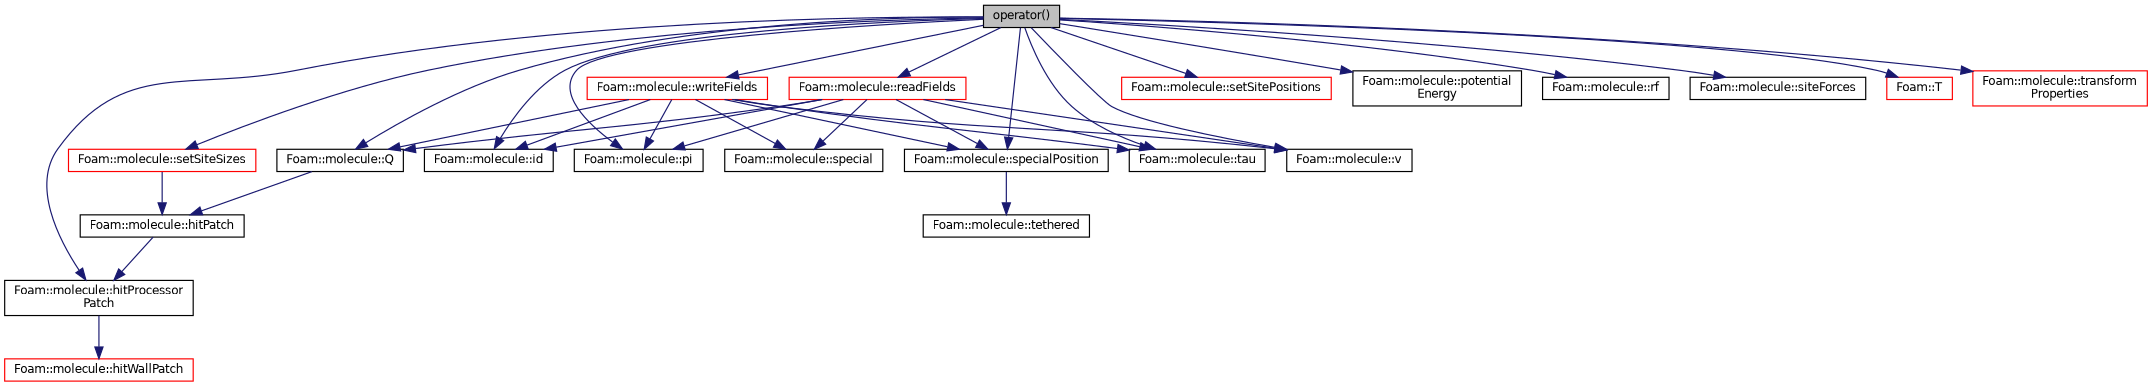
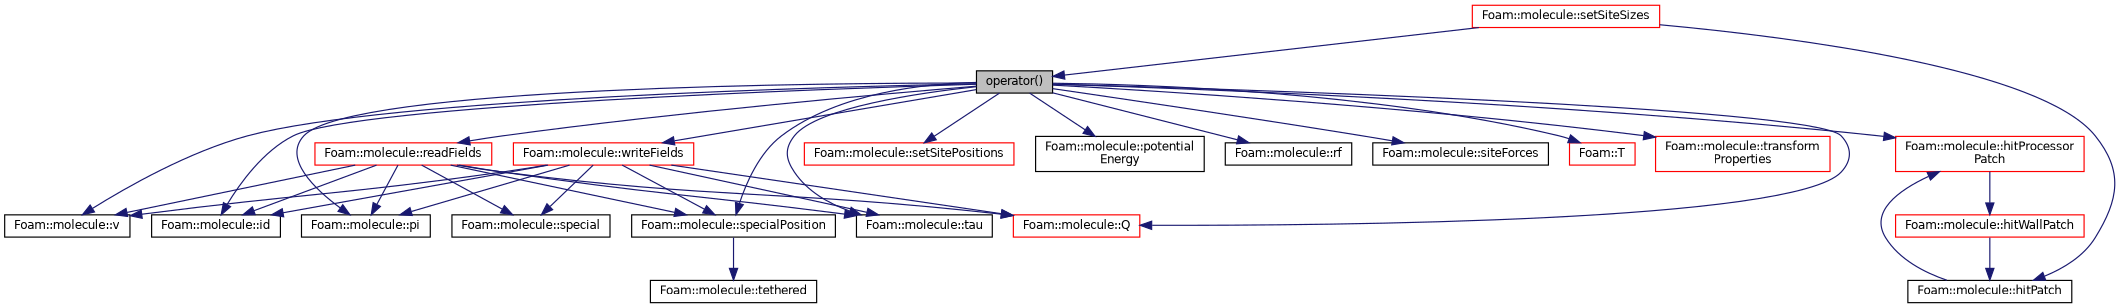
edge "operator()" -> "Foam::molecule::setSiteSizes": reversed
node "Foam::molecule::Q": color black -> red
edge "Foam::molecule::Q" -> "Foam::molecule::hitPatch": now "Foam::molecule::hitWallPatch" -> "Foam::molecule::hitPatch"
node "Foam::molecule::hitProcessor Patch": color black -> red
